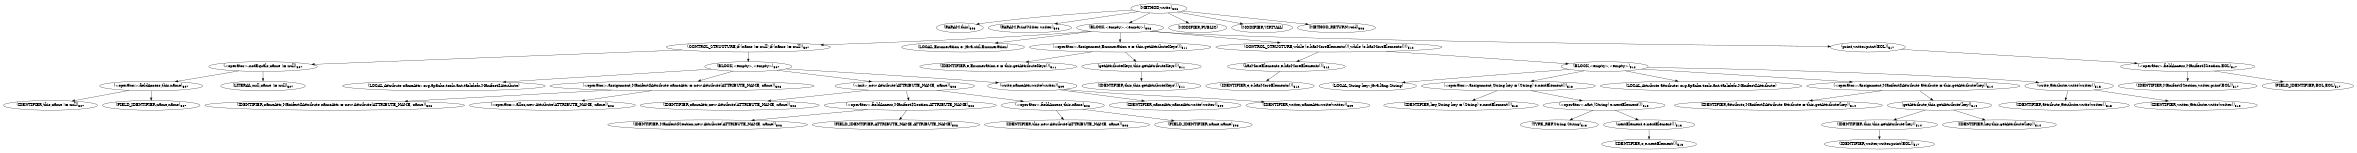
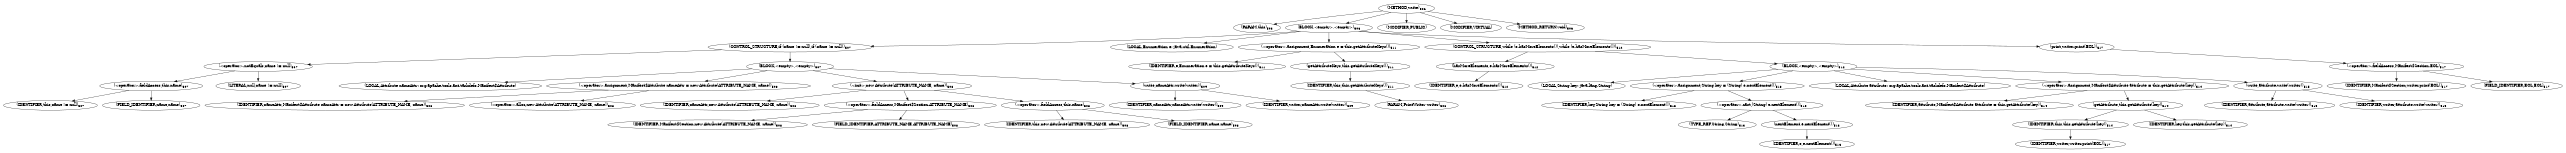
edge "(METHOD,write)" -> "(PARAM,PrintWriter writer)": now "(IDENTIFIER,this,this.getAttributeKeys())" -> "(PARAM,PrintWriter writer)"
